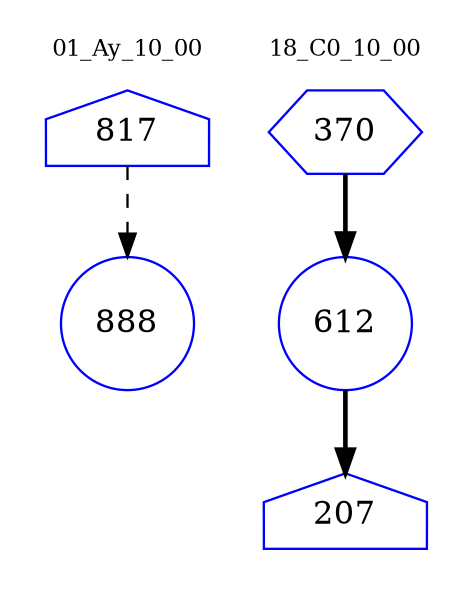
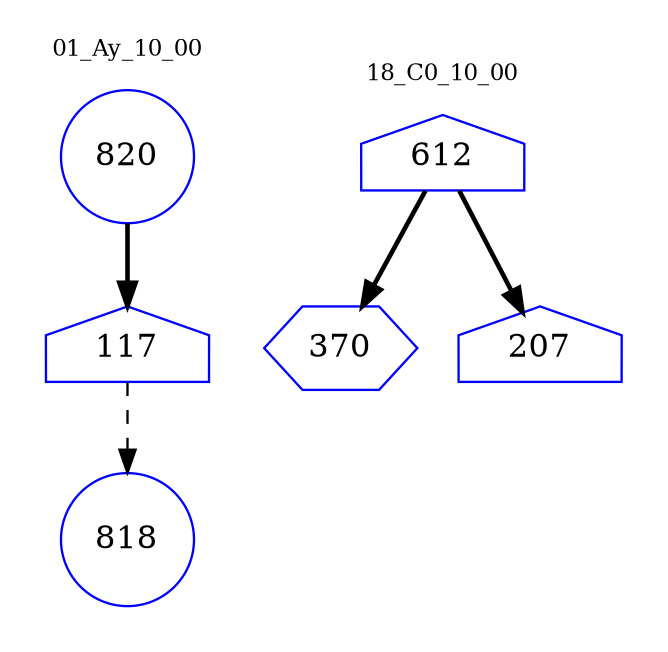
node "817": label "817" -> "117"
node "820": added
edge "370" -> "612": reversed
node "888": label "888" -> "818"
node "612": shape circle -> house
